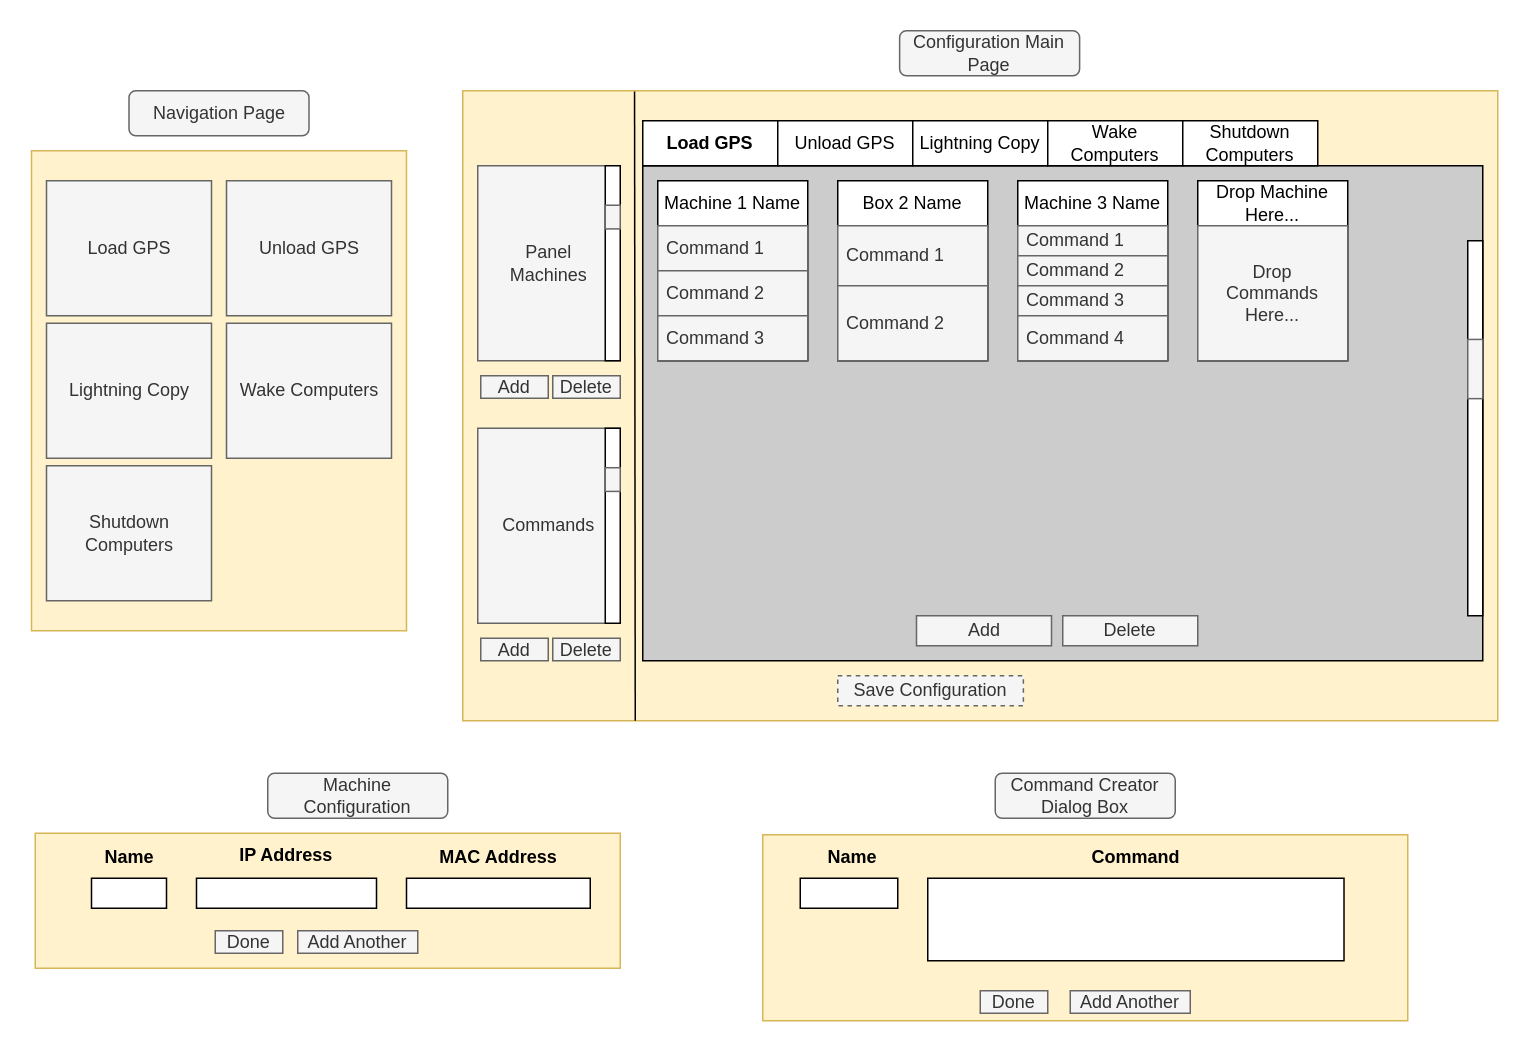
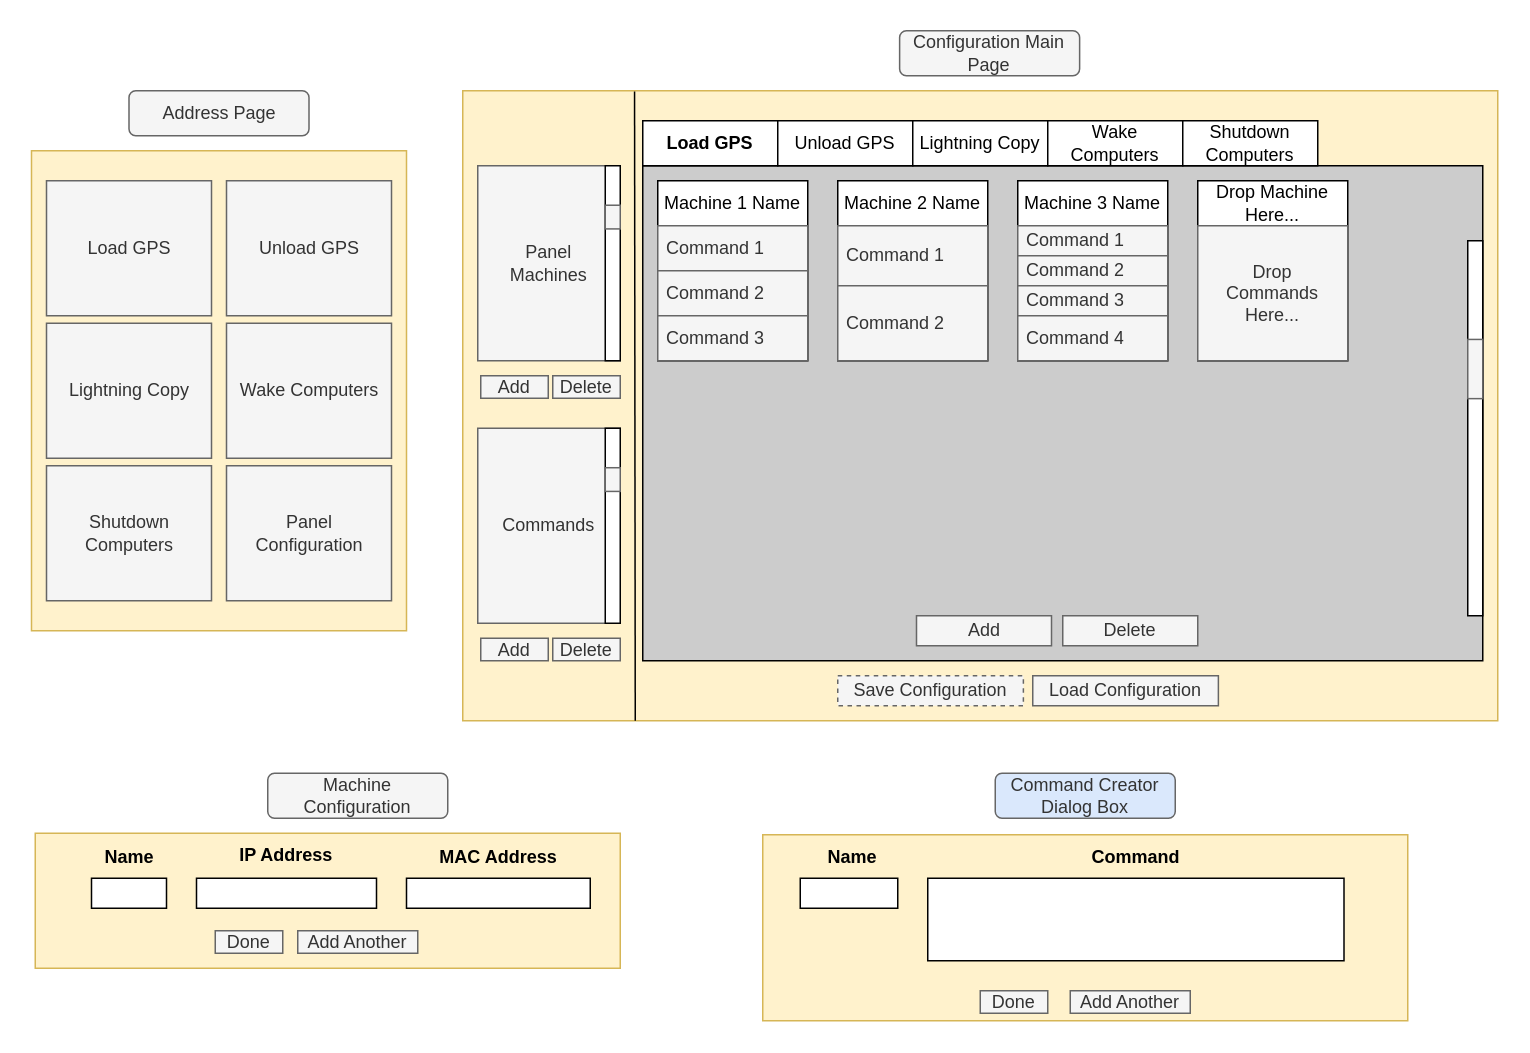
node "Navigation Page": label "Navigation Page" -> "Address Page"
node "Box 2 Name": label "Box 2 Name" -> "Machine 2 Name"
node "Panel Configuration": added
node "Load Configuration": added
node "Command Creator Dialog Box": fillcolor #f5f5f5 -> #dae8fc
